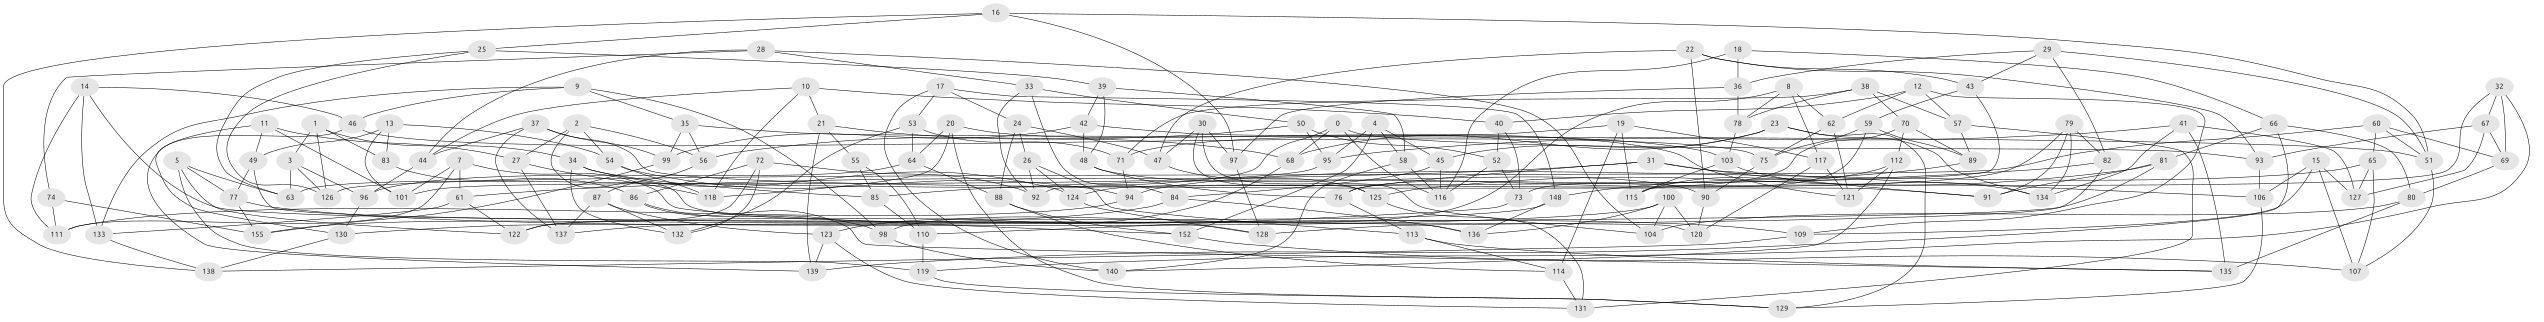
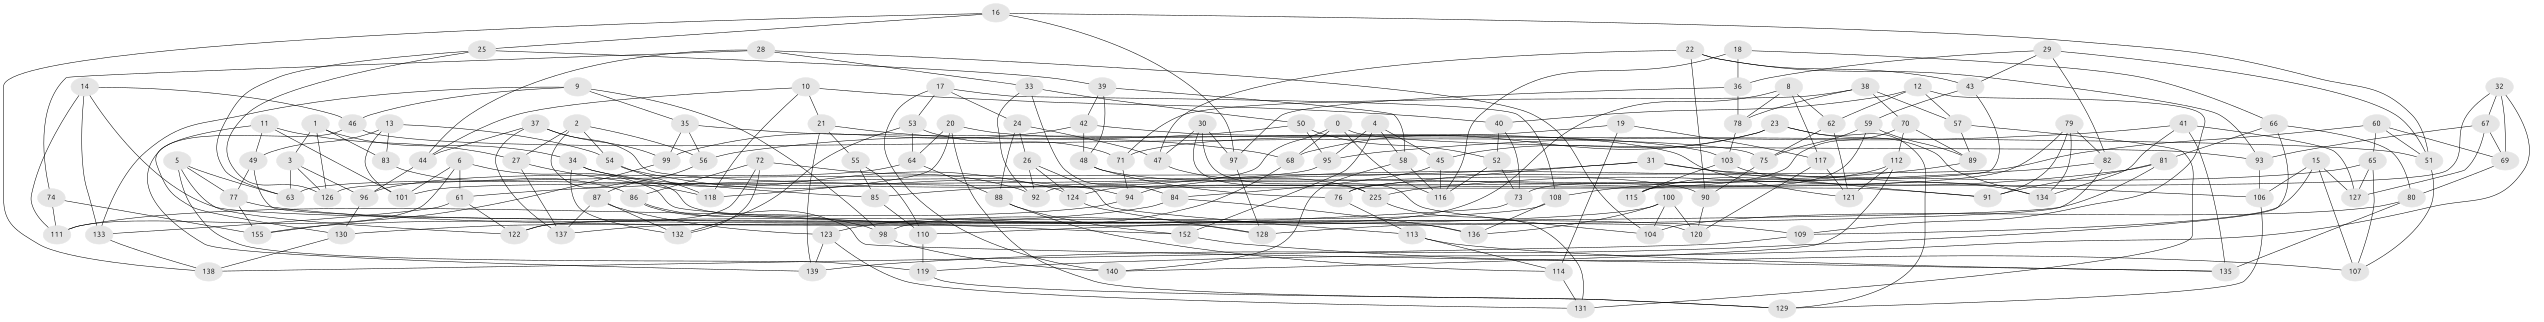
edge "19" -- "115": removed
node "7": label "7" -> "6"
node "125": label "125" -> "225"
node "148": label "148" -> "108"
